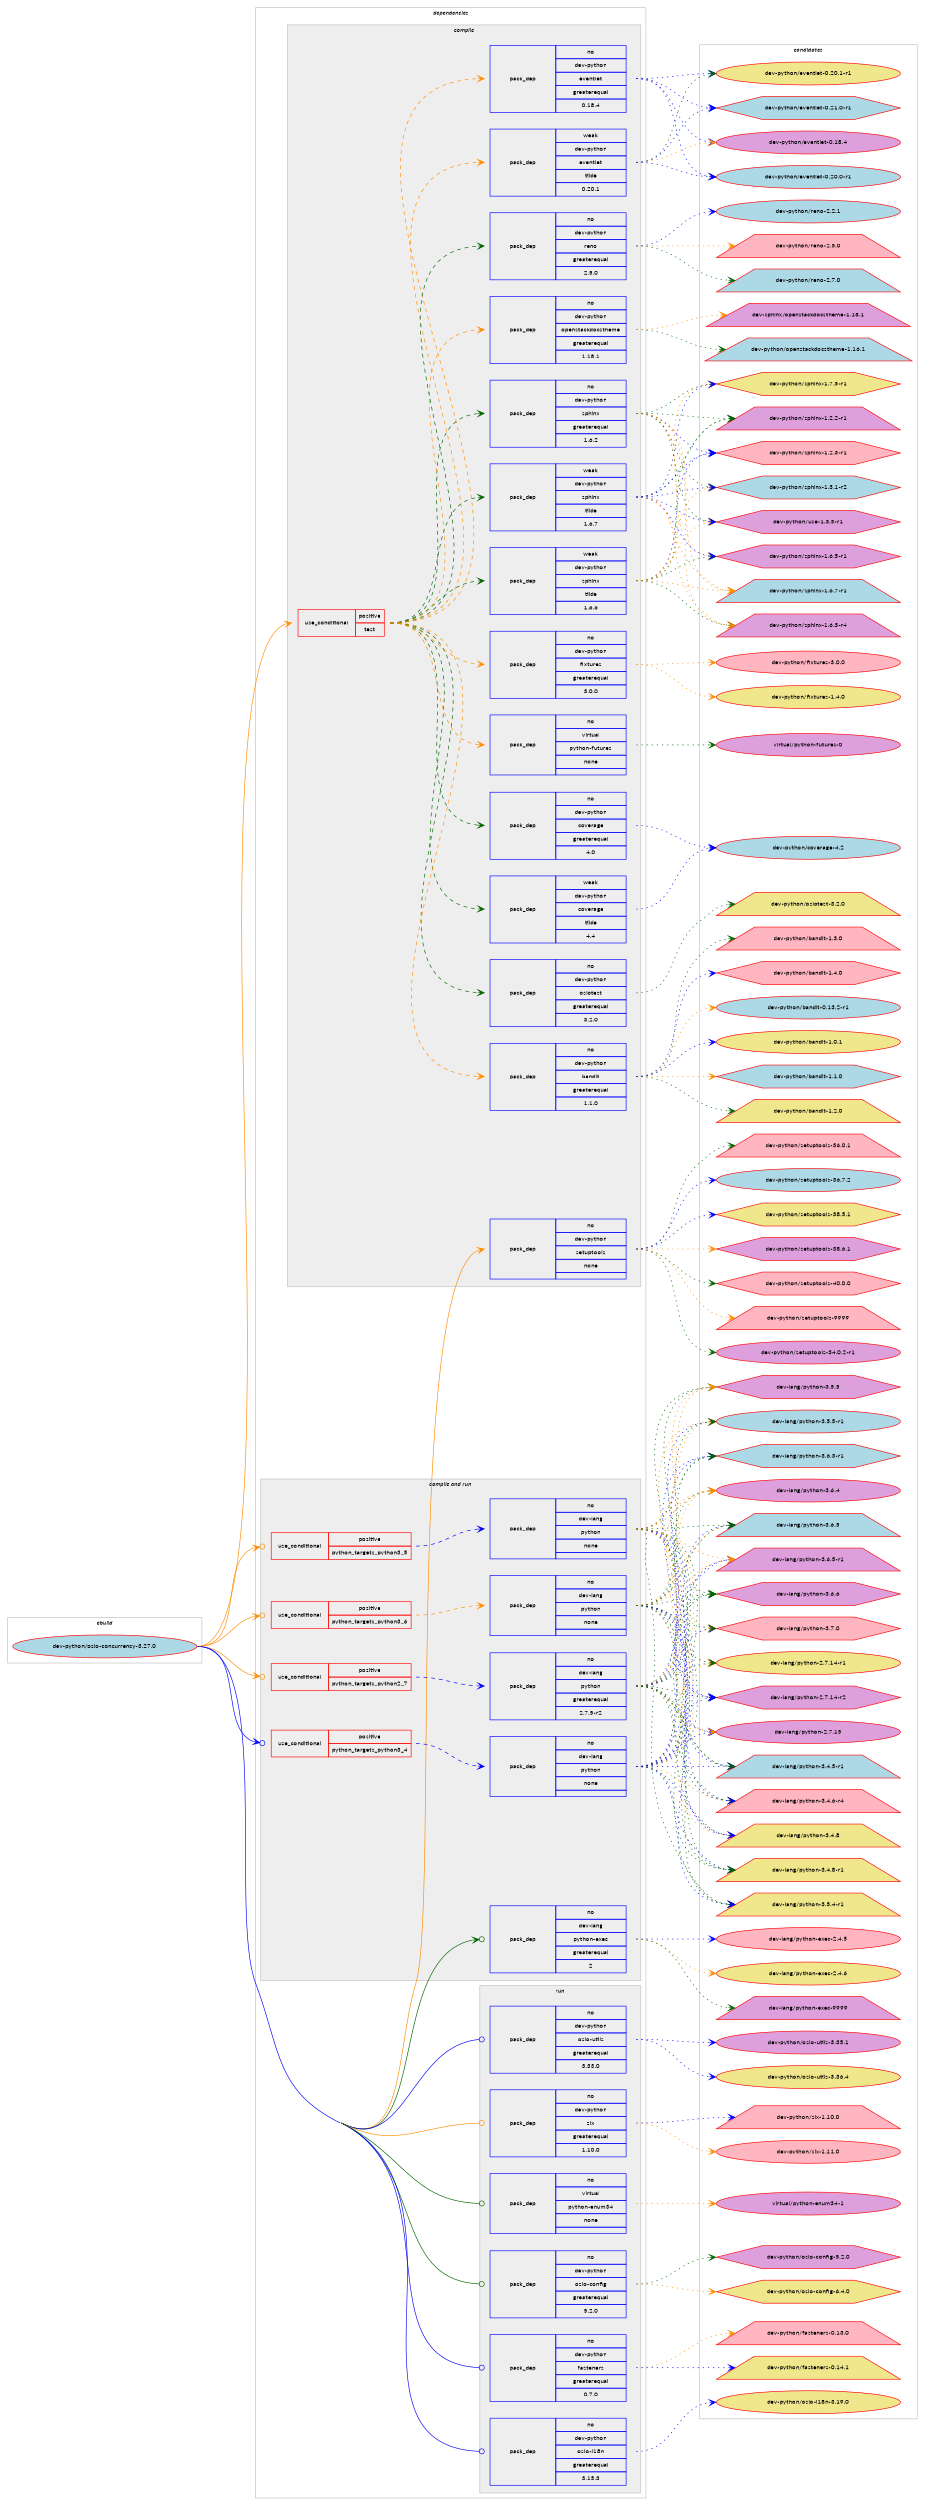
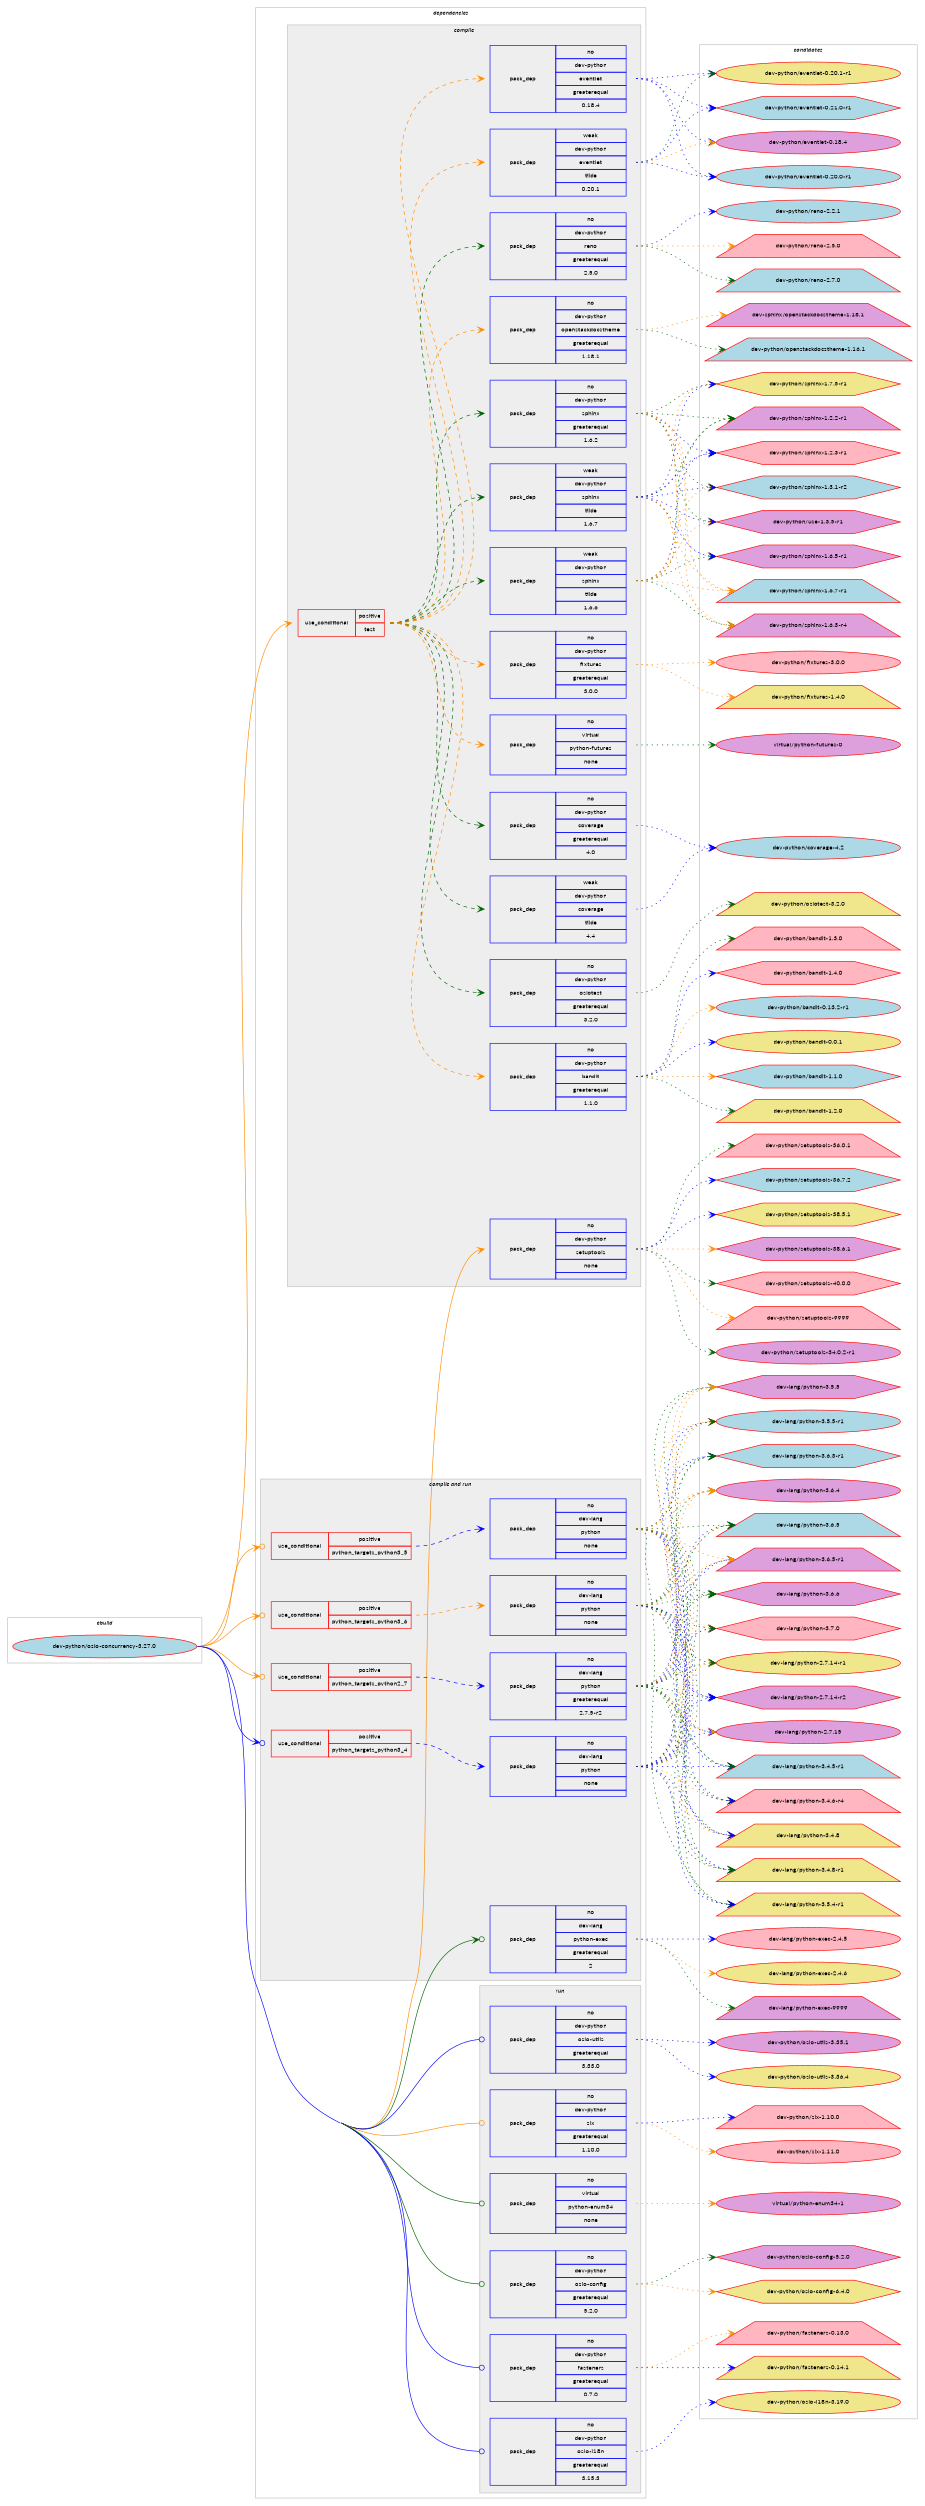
node "dev-python/fixtures-1.4.0": shape ellipse -> trapezium
node "dev-python/bandit-1.0.1": label "dev-python/bandit-1.0.1" -> "dev-python/bandit-0.0.1"
node "dev-python/setuptools-36.7.2": shape ellipse -> hexagon
